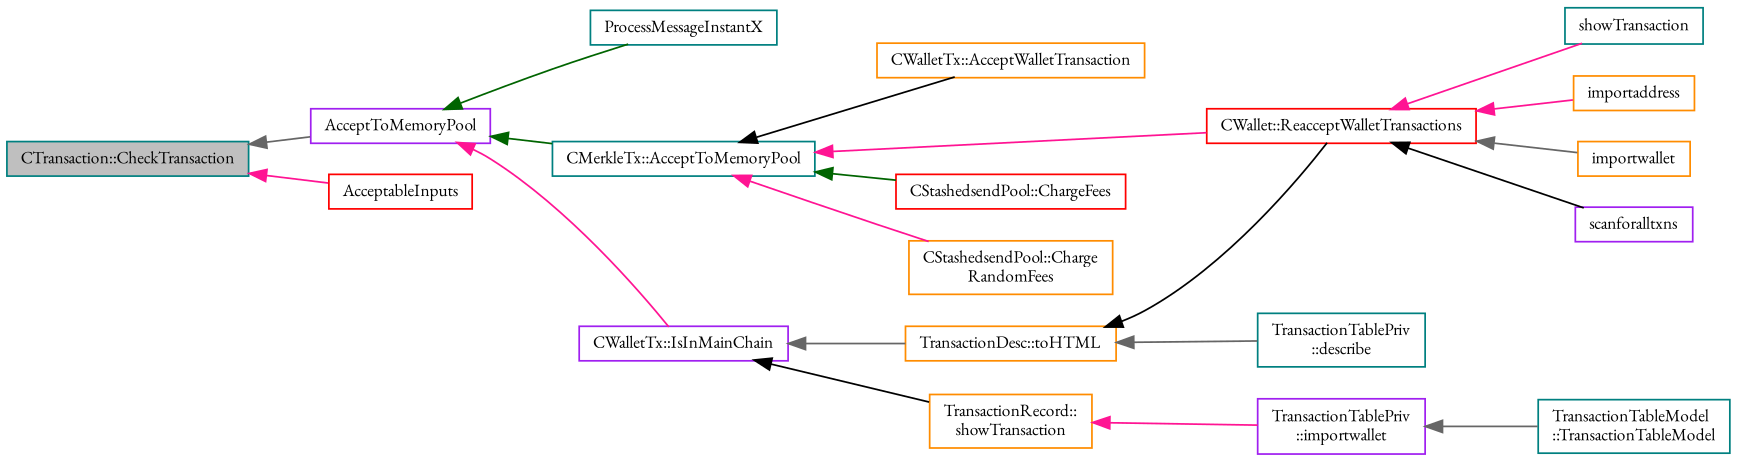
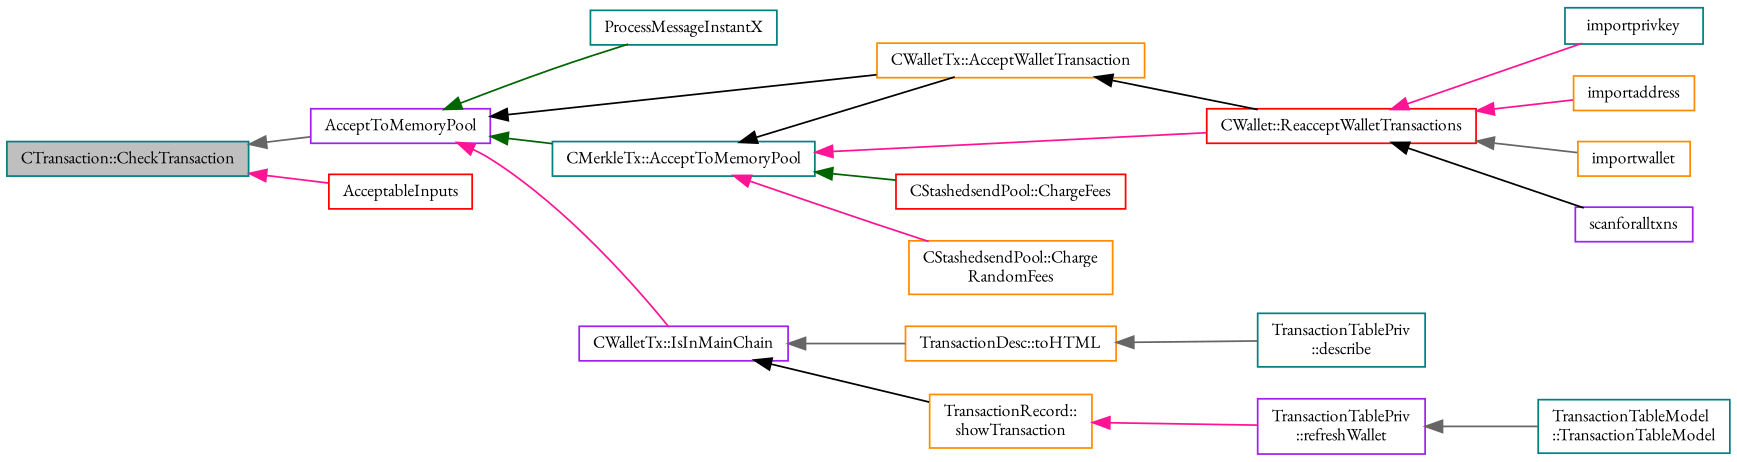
node "showTransaction": label "showTransaction" -> "importprivkey"
edge "CWalletTx::AcceptWalletTransaction" -> "AcceptToMemoryPool": added
edge "CWallet::ReacceptWalletTransactions" -> "TransactionDesc::toHTML": now "CWallet::ReacceptWalletTransactions" -> "CWalletTx::AcceptWalletTransaction"
node "TransactionTablePriv ::importwallet": label "TransactionTablePriv ::importwallet" -> "TransactionTablePriv ::refreshWallet"
